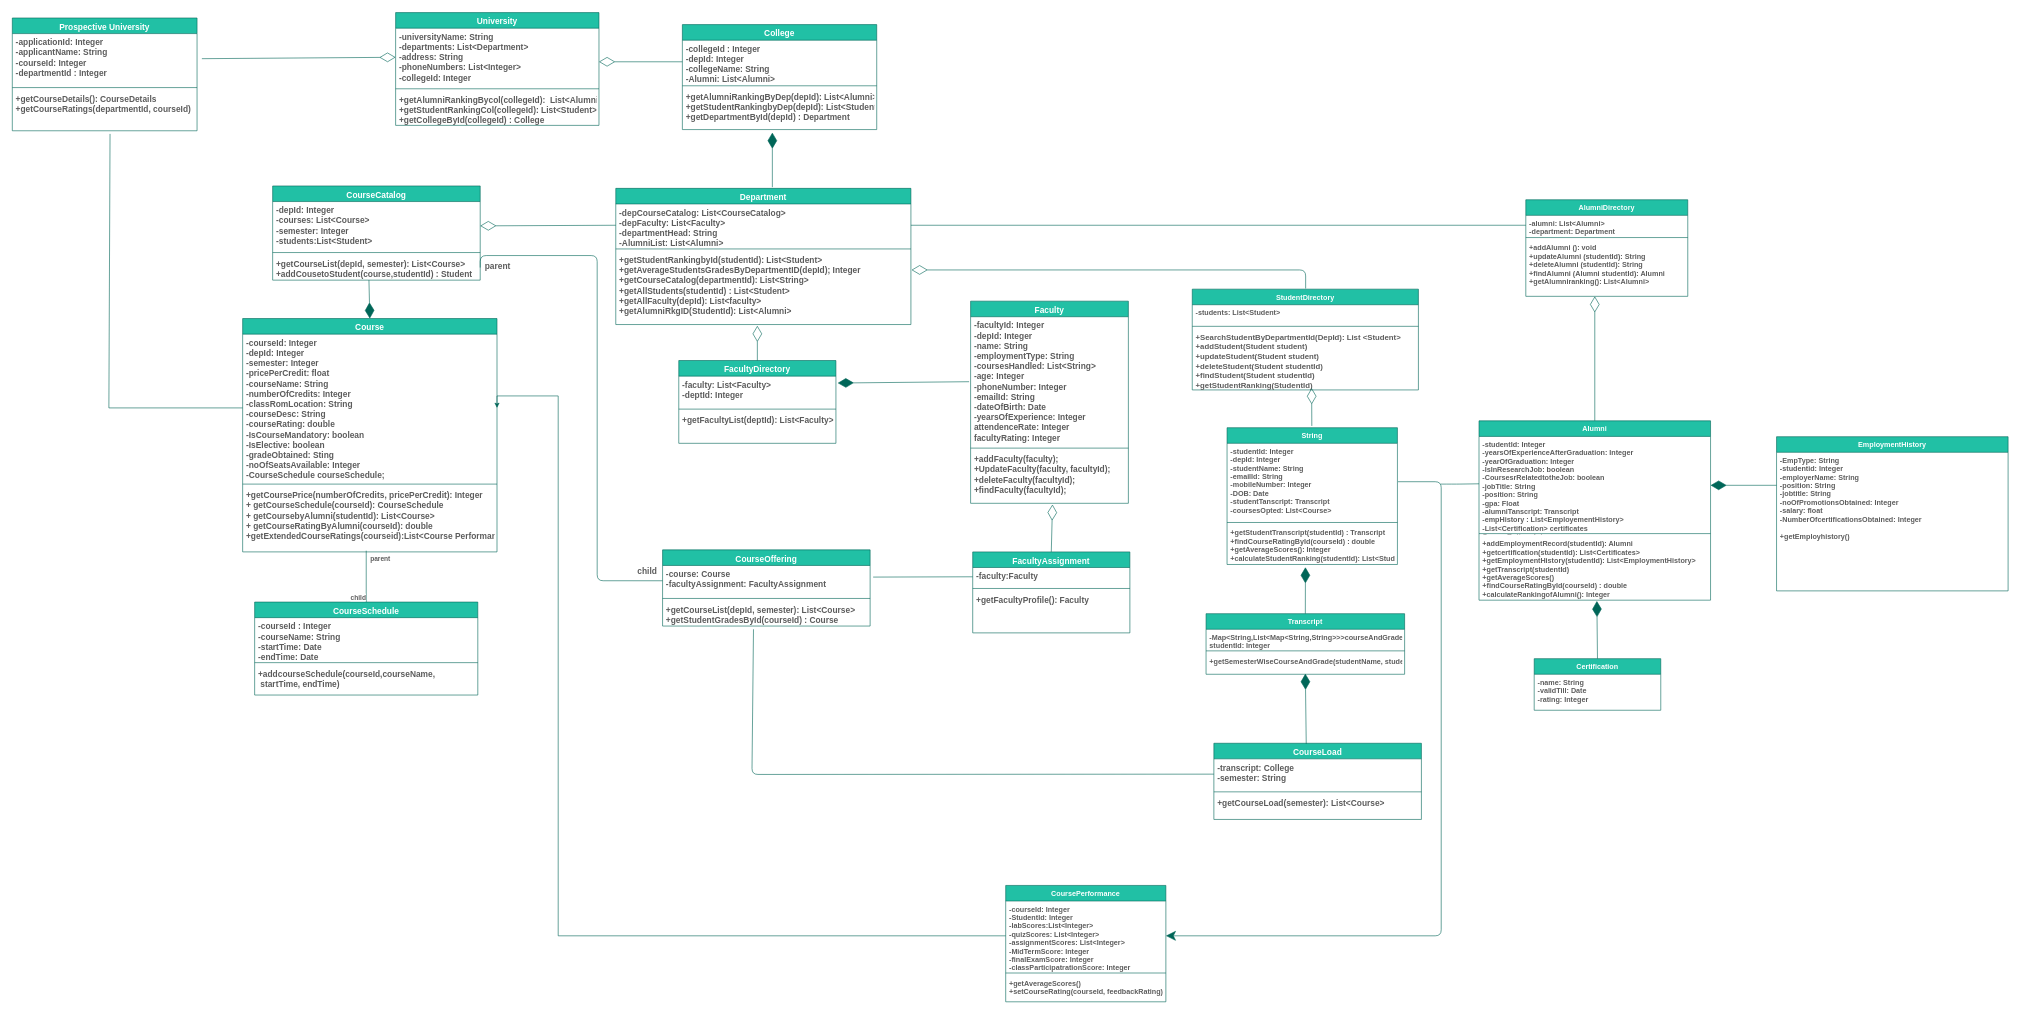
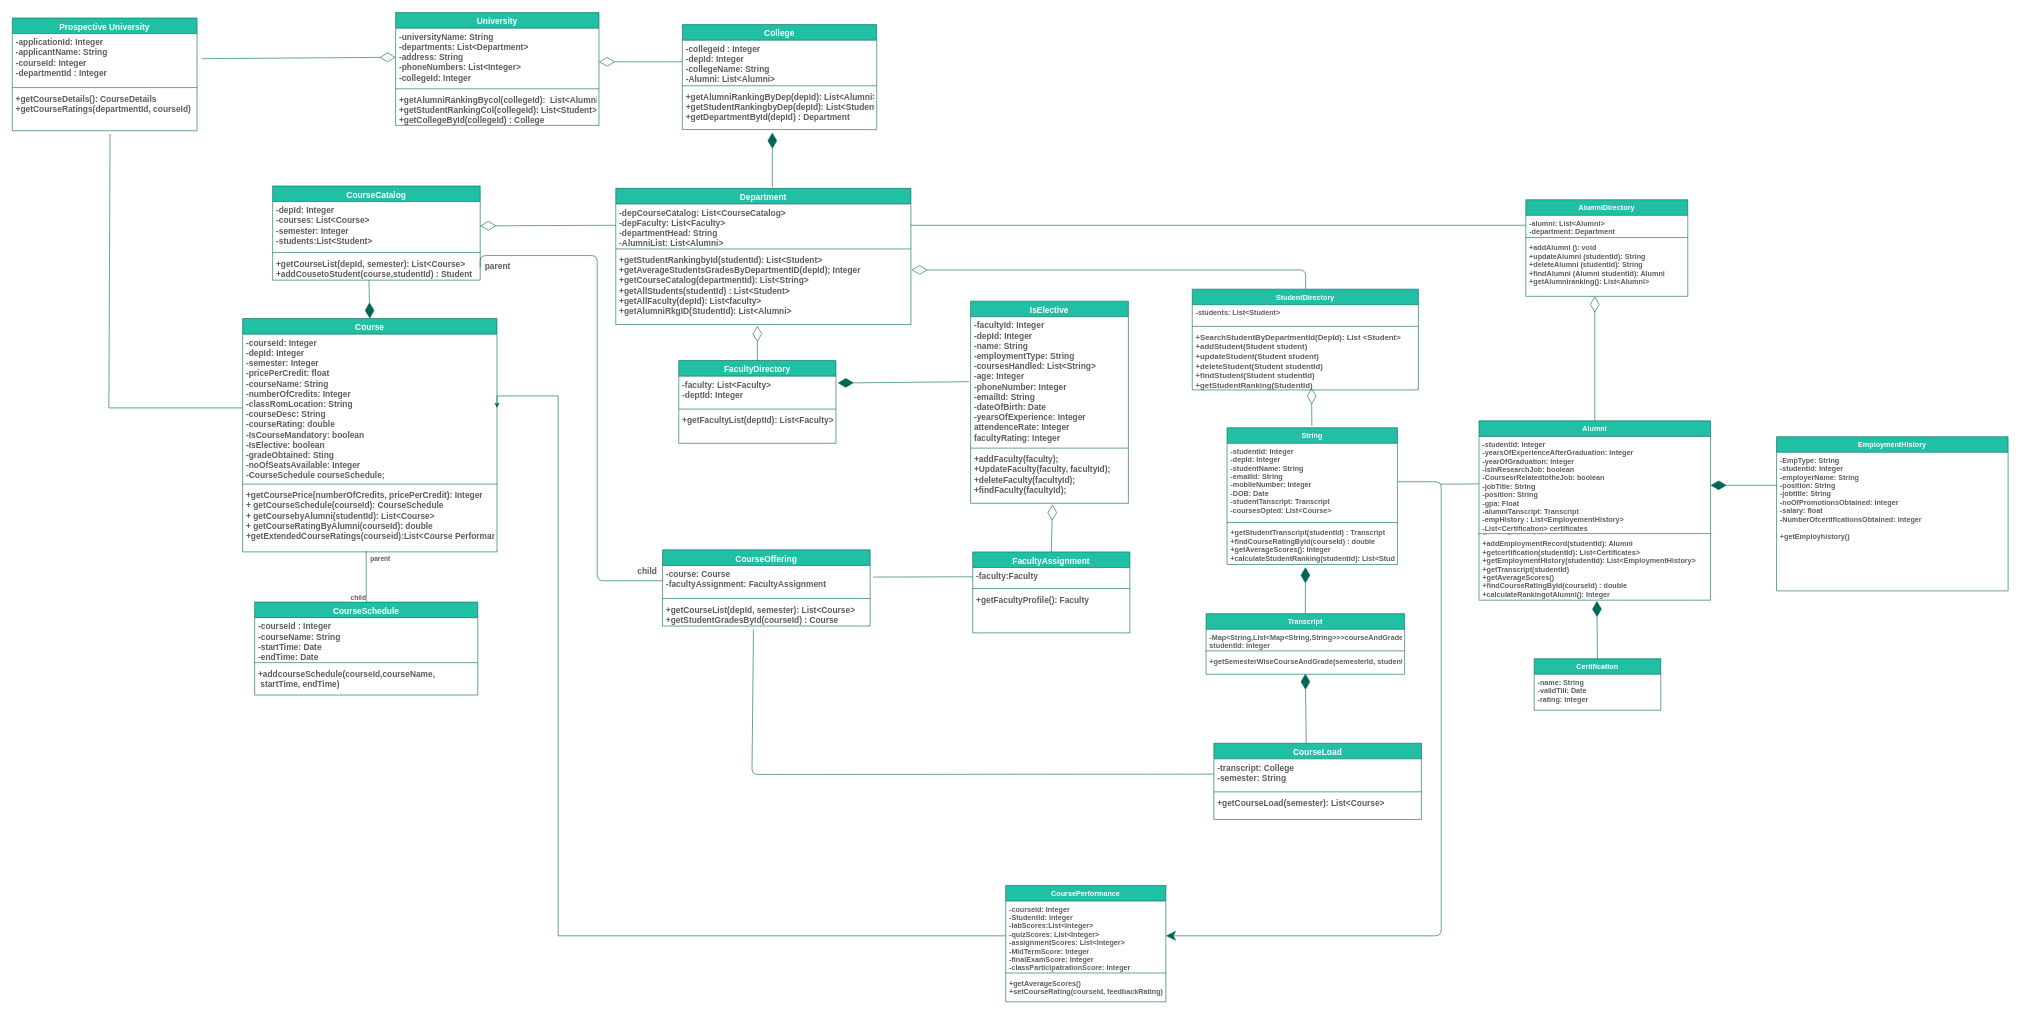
node "Faculty": label "Faculty" -> "IsElective"
node "+getSemesterWiseCourseAndGrade(studentName, studentId)": label "+getSemesterWiseCourseAndGrade(studentName, studentId)" -> "+getSemesterWiseCourseAndGrade(semesterId, studentId)"
